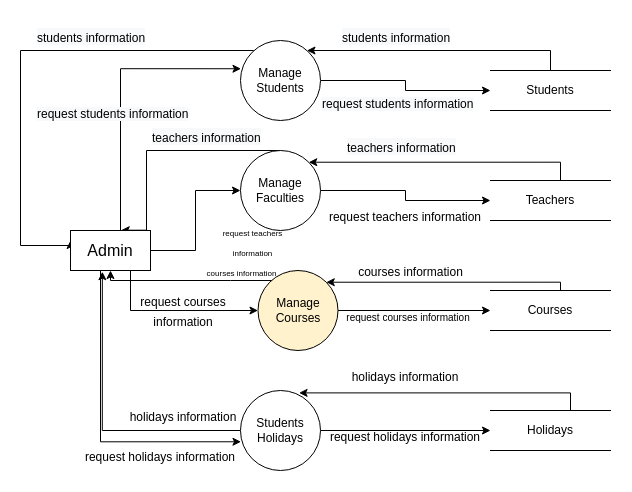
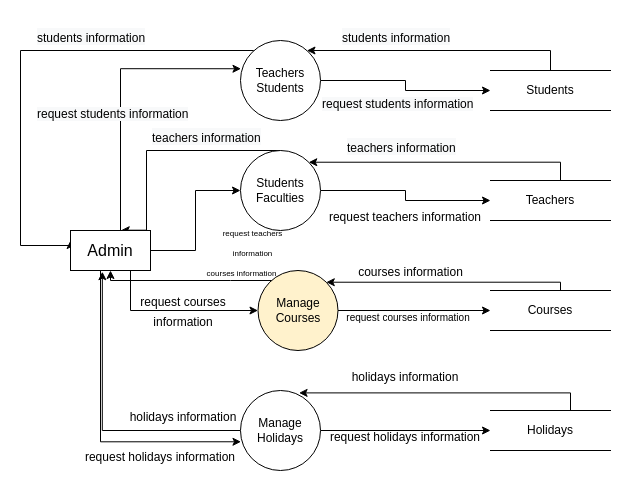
node "Manage Students": label "Manage Students" -> "Teachers Students"
node "Manage Faculties": label "Manage Faculties" -> "Students Faculties"
node "Students Holidays": label "Students Holidays" -> "Manage Holidays"
